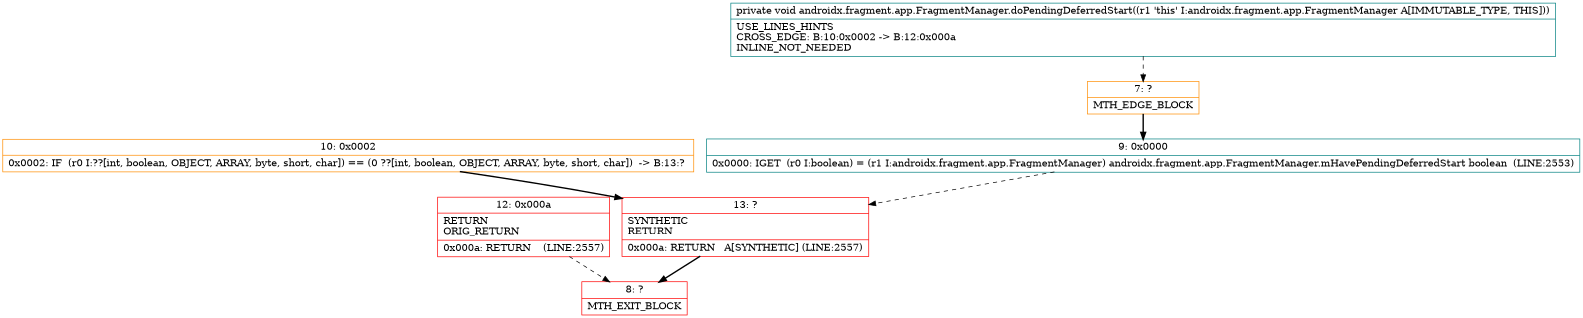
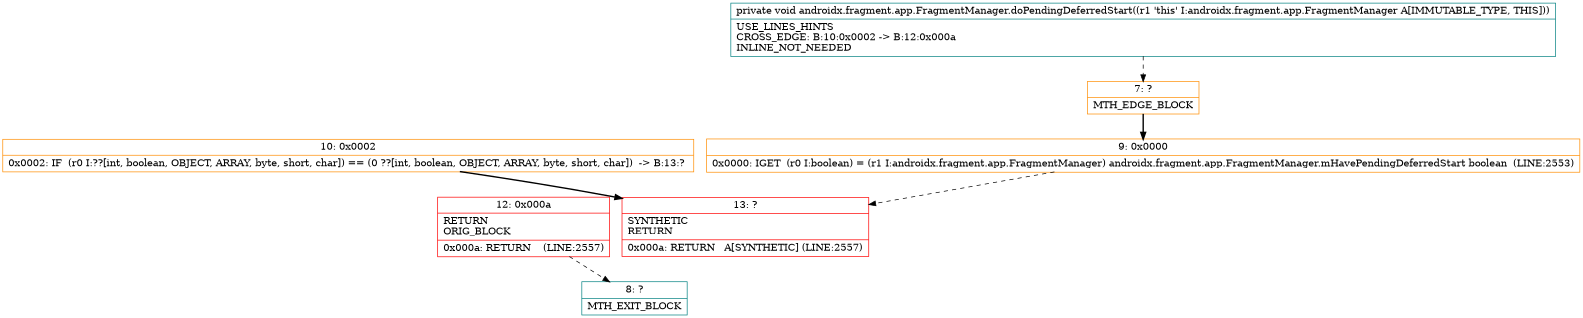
node "9: 0x0000": color teal -> darkorange
node "12: 0x000a": text "ORIG_RETURN" -> "ORIG_BLOCK"
edge "13: ?" -> "8: ?": removed
node "8: ?": color red -> teal
